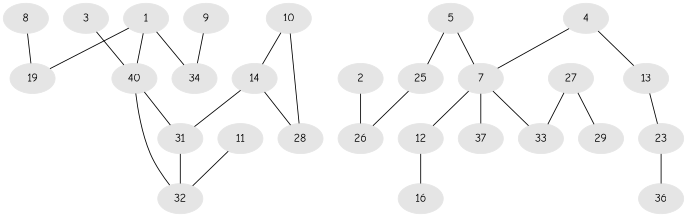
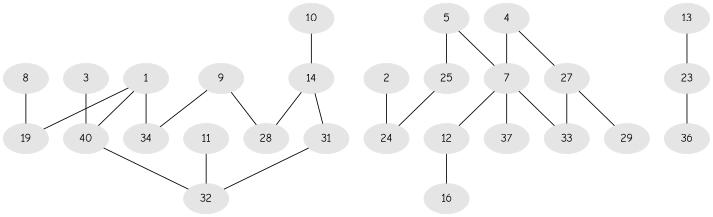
edge "4" -- "13": now "4" -- "27"
edge "10" -- "28": now "9" -- "28"
edge "40" -- "31": removed
node "26": label "26" -> "24"
